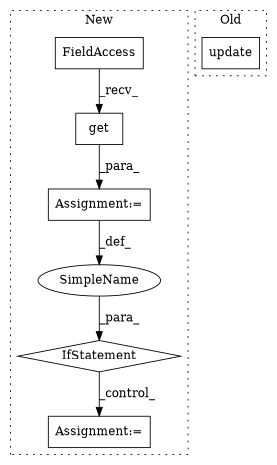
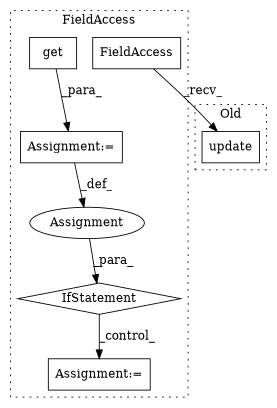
cluster "New": label "New" -> "FieldAccess"
edge "FieldAccess" -> "get": now "FieldAccess" -> "update"
node "SimpleName": label "SimpleName" -> "Assignment"
